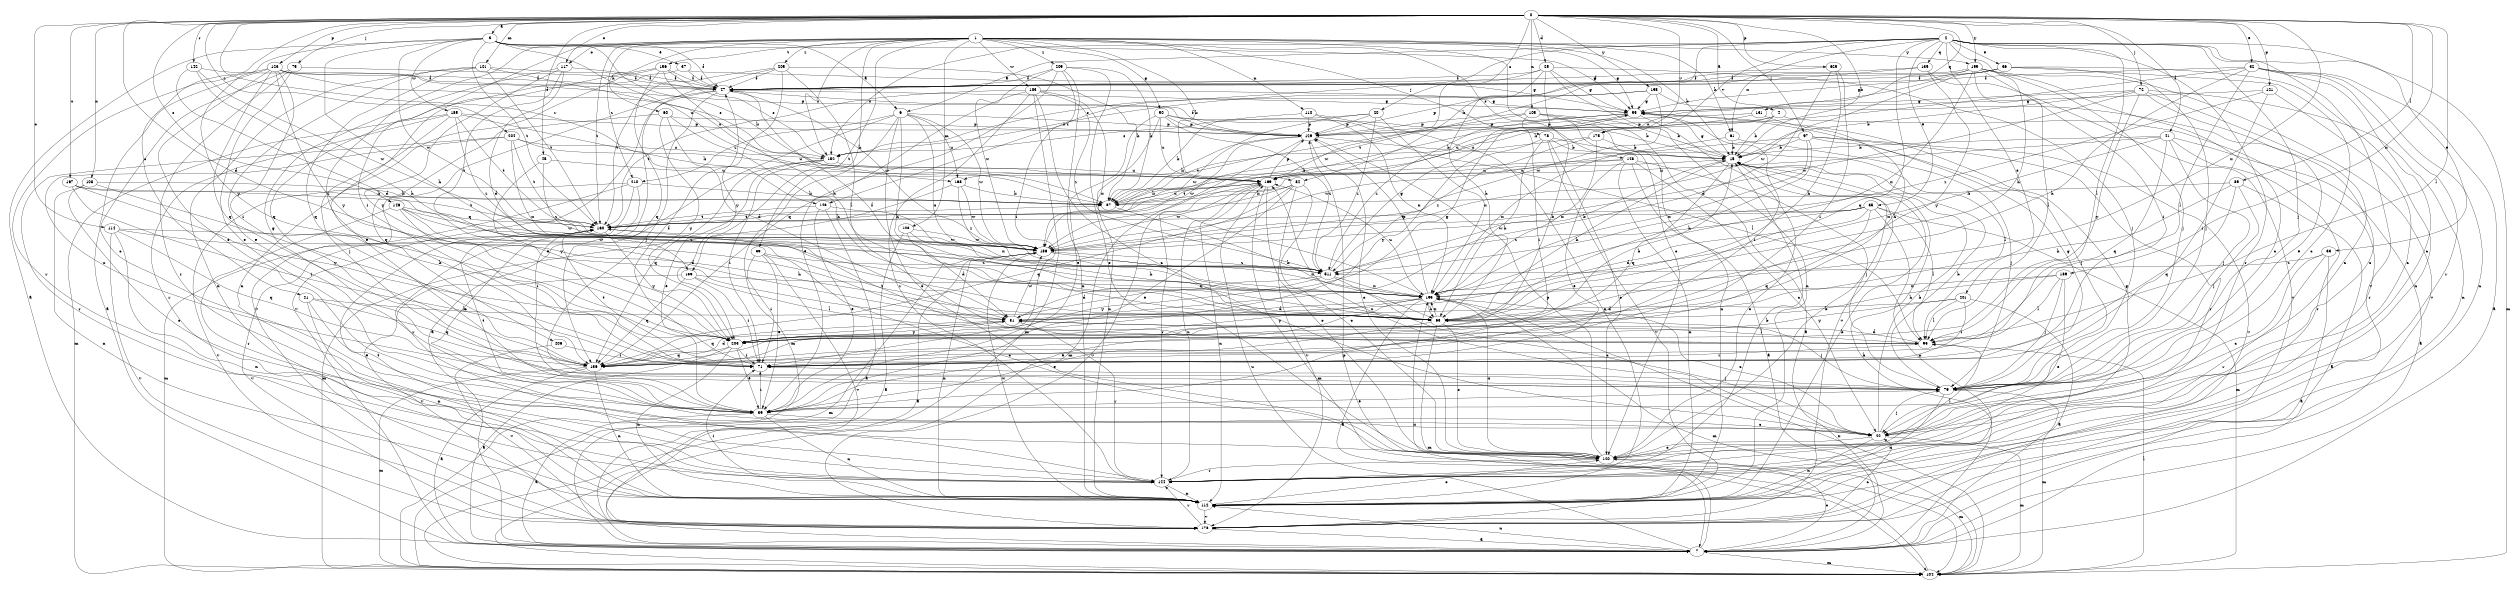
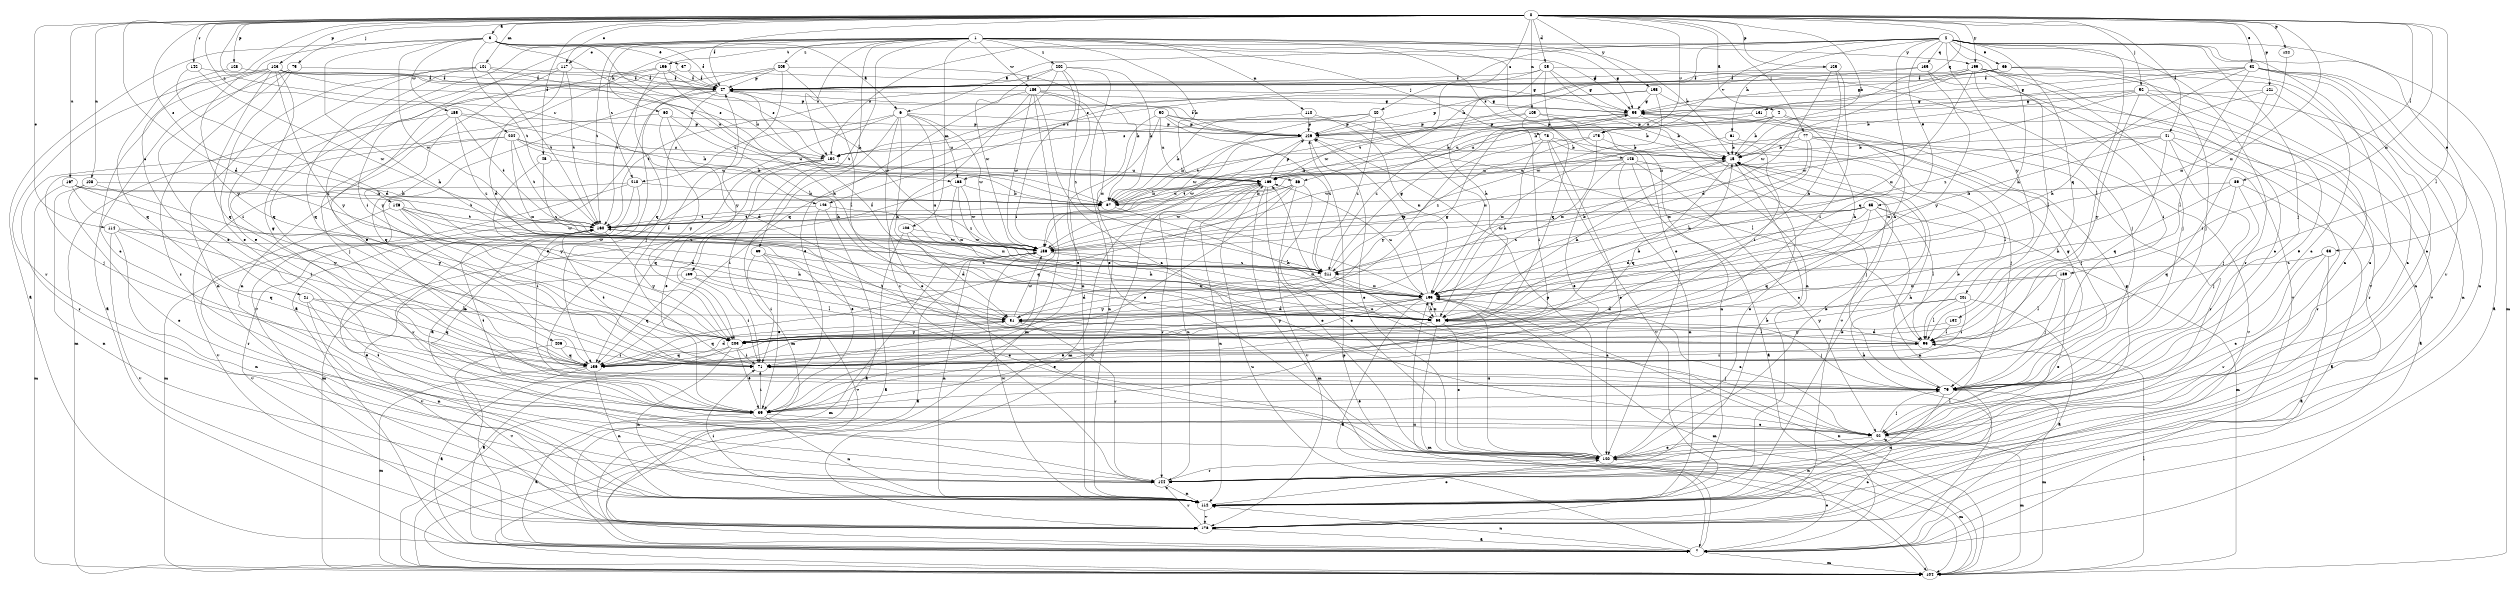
edge "0" -> "47": added, label "f"
edge "1" -> "61": removed, label "h"
edge "1" -> "50": removed, label "g"
node "122": added
node "128": added
node "209": label "209" -> "202"
node "625": label "625" -> "125"
edge "205" -> "47": label "f" -> "p"
edge "2" -> "61": label "x" -> "h"
node "72": label "72" -> "52"
edge "15" -> "55": now "32" -> "55"
node "97": label "97" -> "77"
edge "2" -> "201": label "e" -> "y"
edge "204" -> "87": added, label "k"
edge "183" -> "186": added, label "w"
node "84": label "84" -> "86"
edge "117" -> "159": now "117" -> "160"
edge "146" -> "160": label "q" -> "t"
edge "25" -> "136": label "b" -> "q"
edge "22" -> "15": removed, label "b"
edge "204" -> "79": label "u" -> "j"
edge "108" -> "203": label "k" -> "y"
edge "168" -> "195": added, label "x"
node "511": label "511" -> "211"
edge "142" -> "63": now "4" -> "63"
edge "205" -> "7": label "v" -> "a"
node "134": added
edge "105" -> "7": removed, label "a"
edge "206" -> "136": added, label "q"
edge "110" -> "112": removed, label "n"
edge "185" -> "144": removed, label "r"
edge "167" -> "104": added, label "m"
